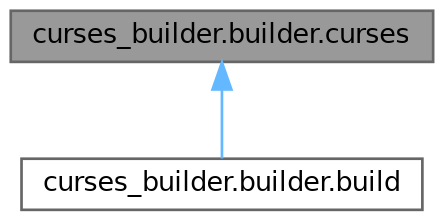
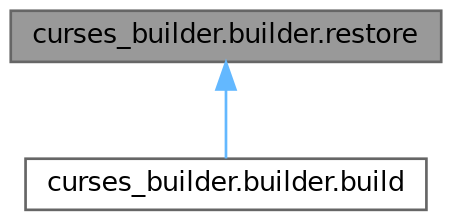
node "curses_builder.builder.curses": label "curses_builder.builder.curses" -> "curses_builder.builder.restore"
